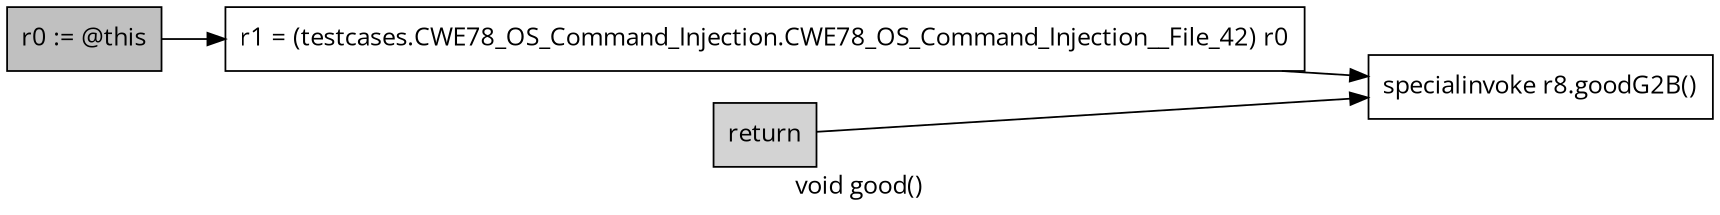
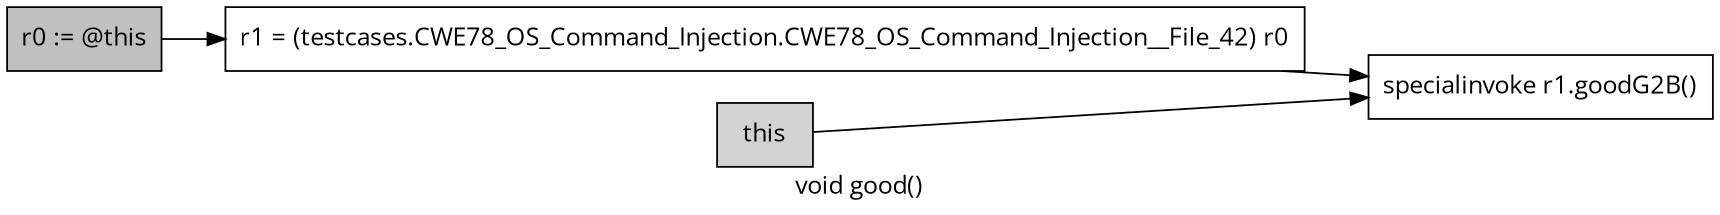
node "specialinvoke r8.goodG2B()": label "specialinvoke r8.goodG2B()" -> "specialinvoke r1.goodG2B()"
node "return": label "return" -> "this"
